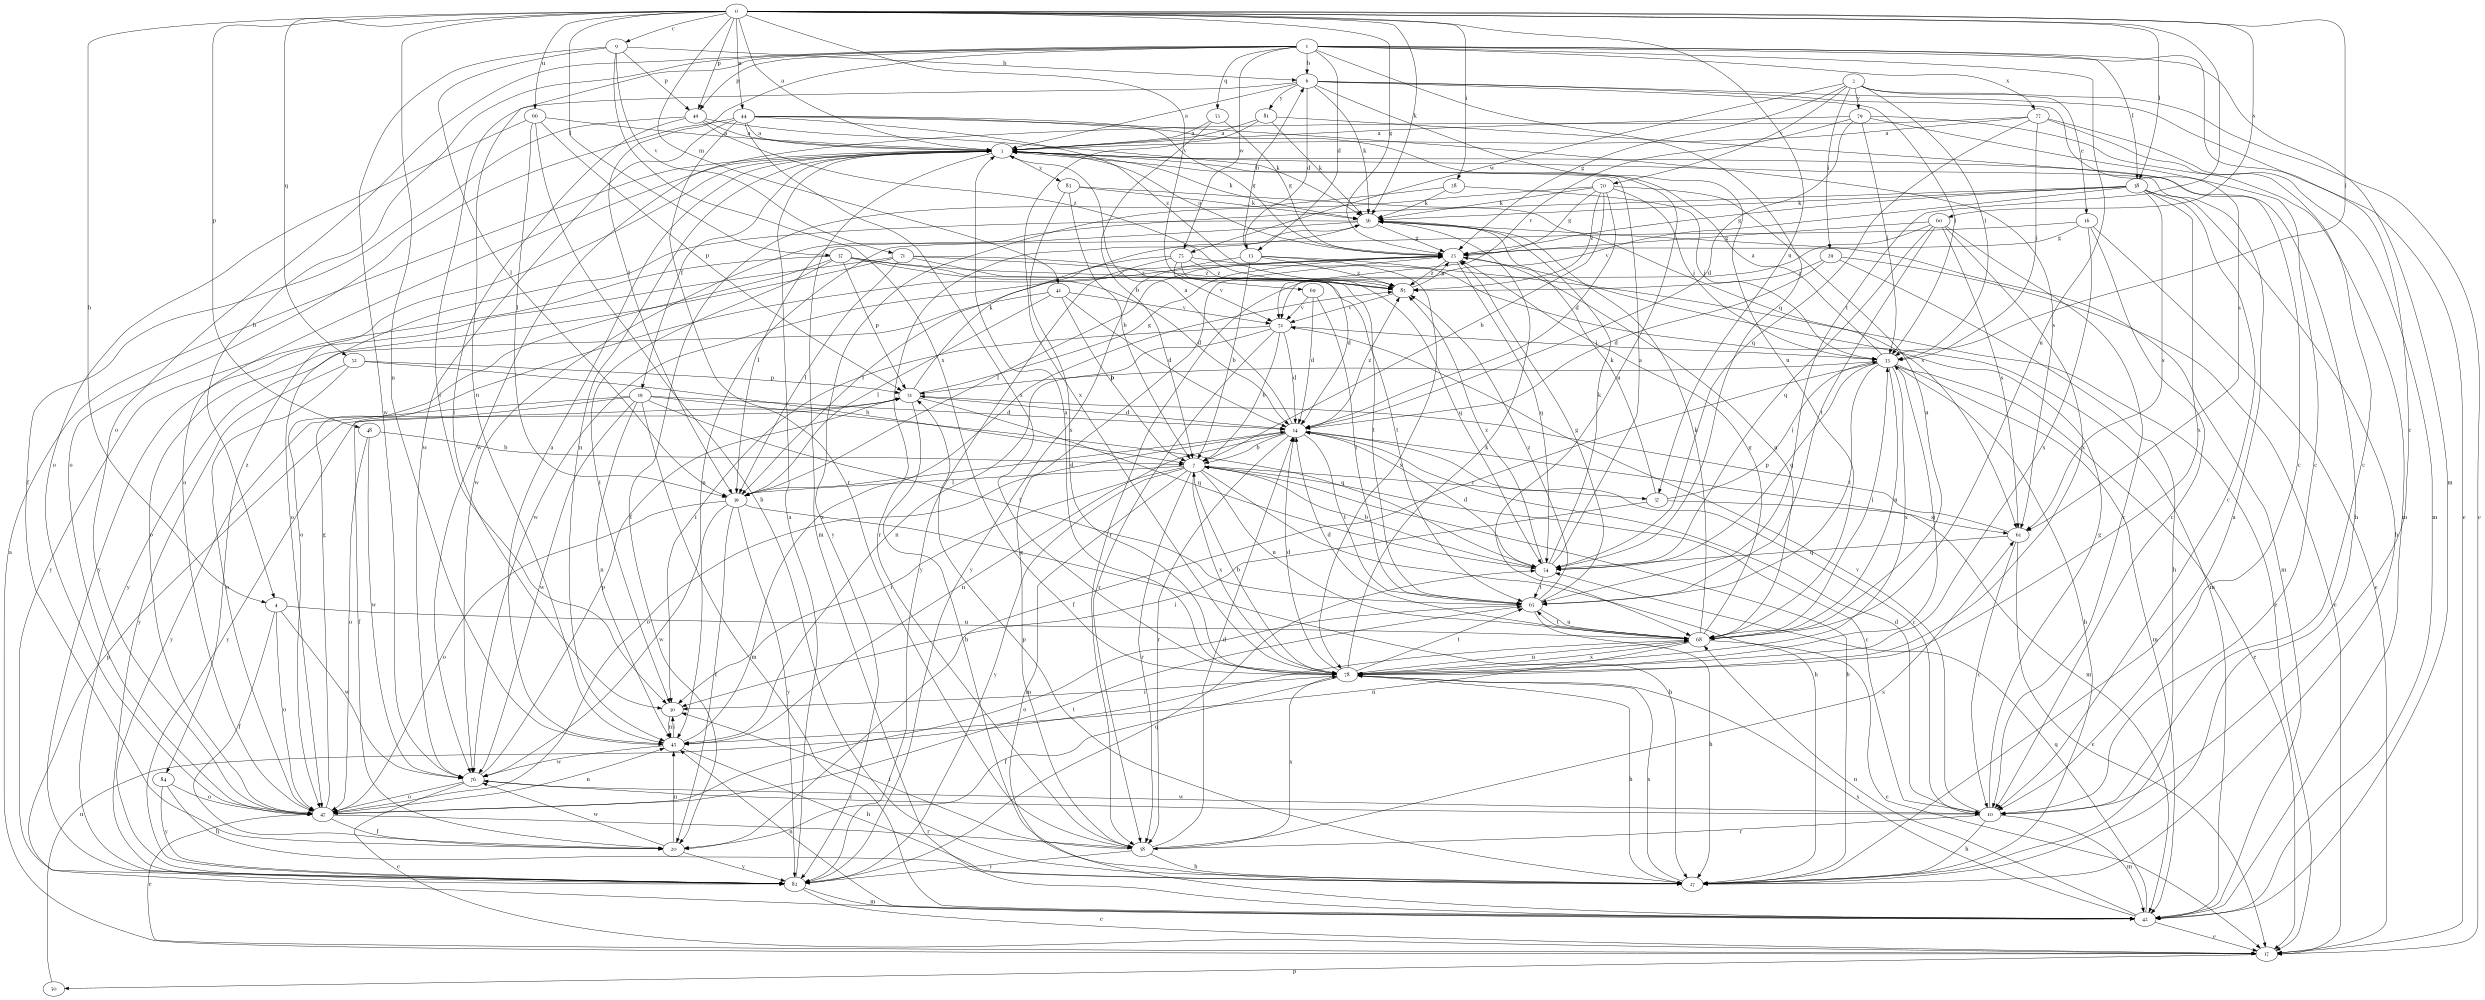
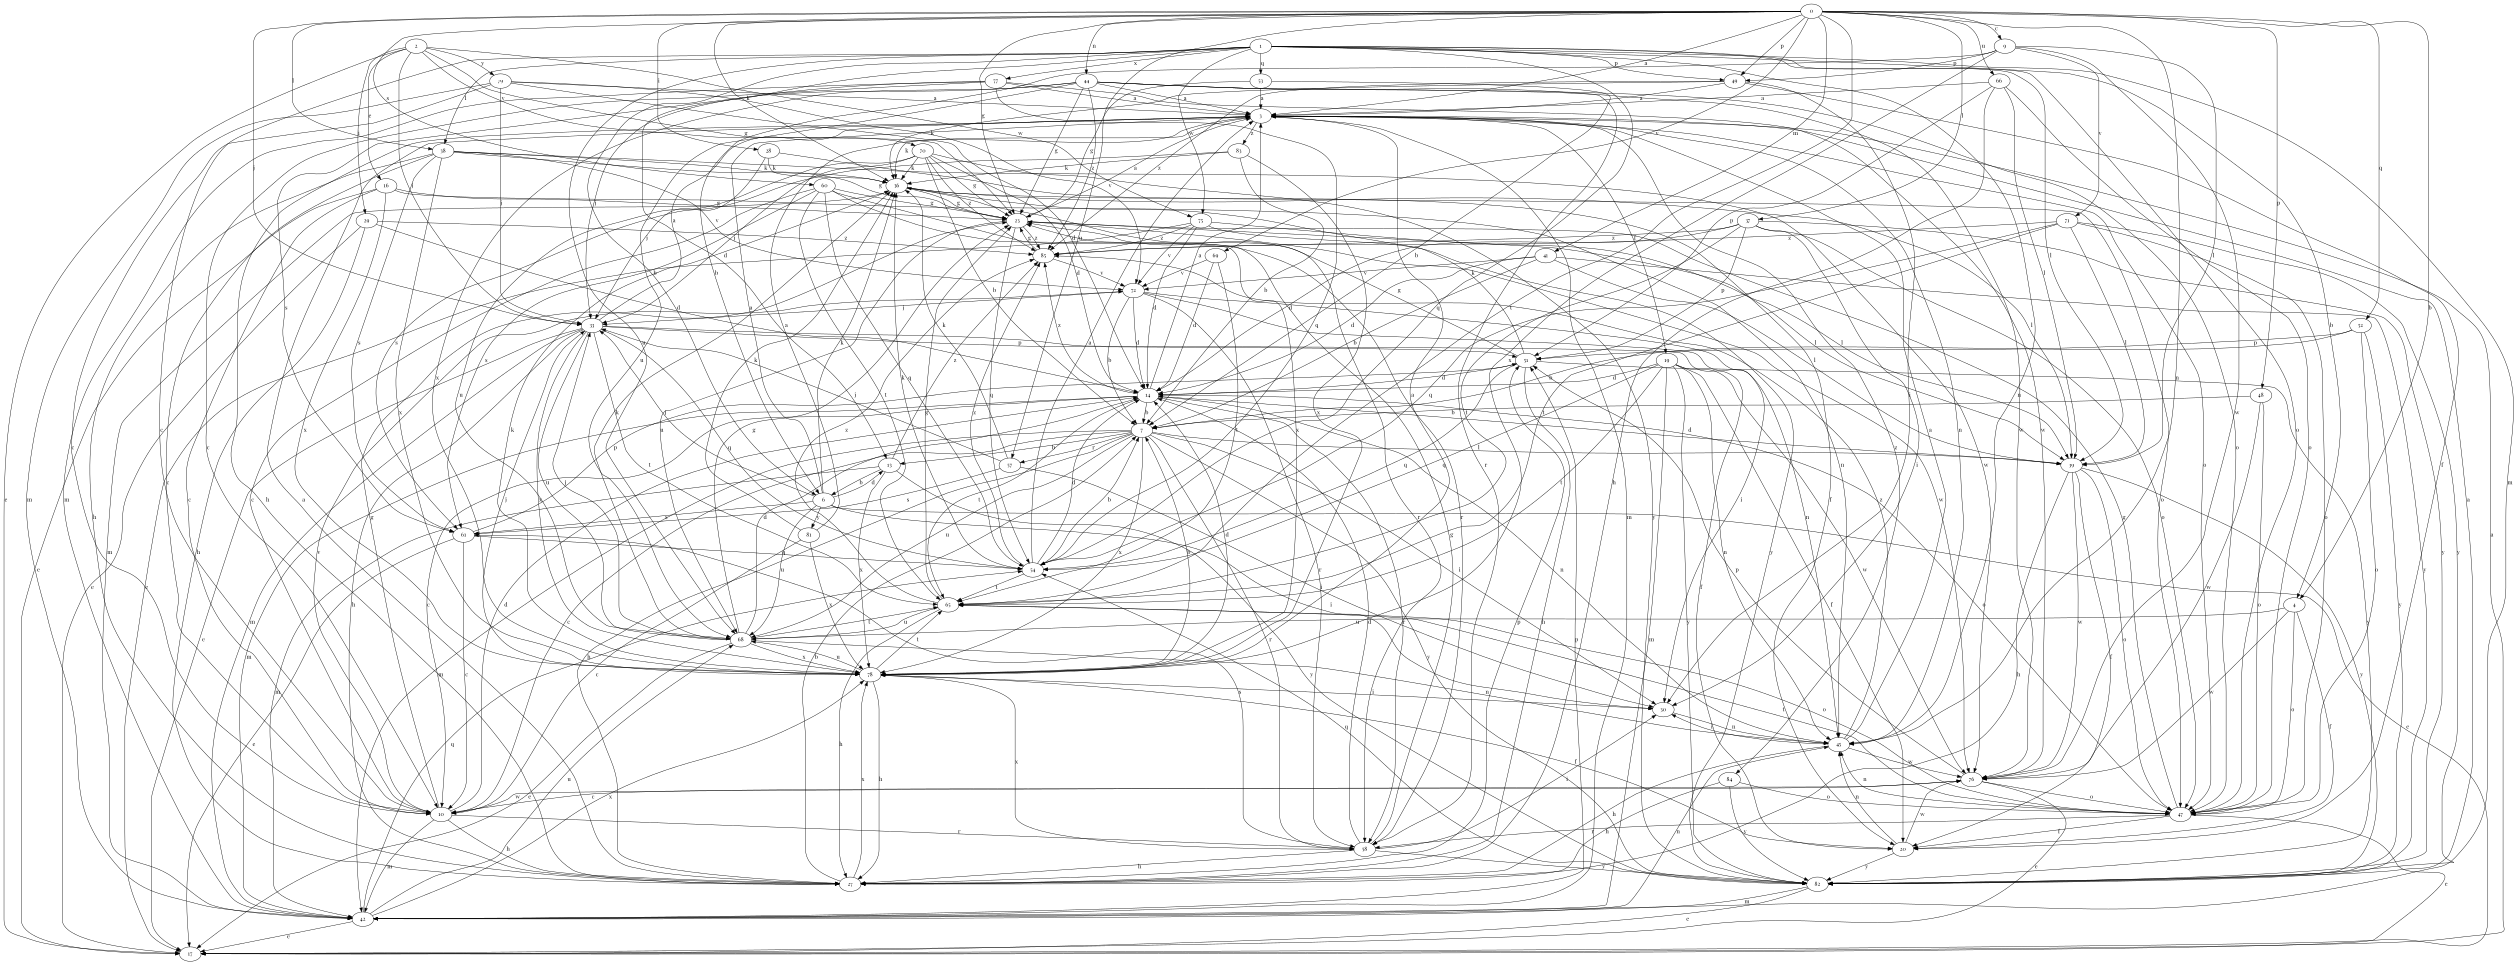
edge "13" -> "7": reversed
node "50": removed
